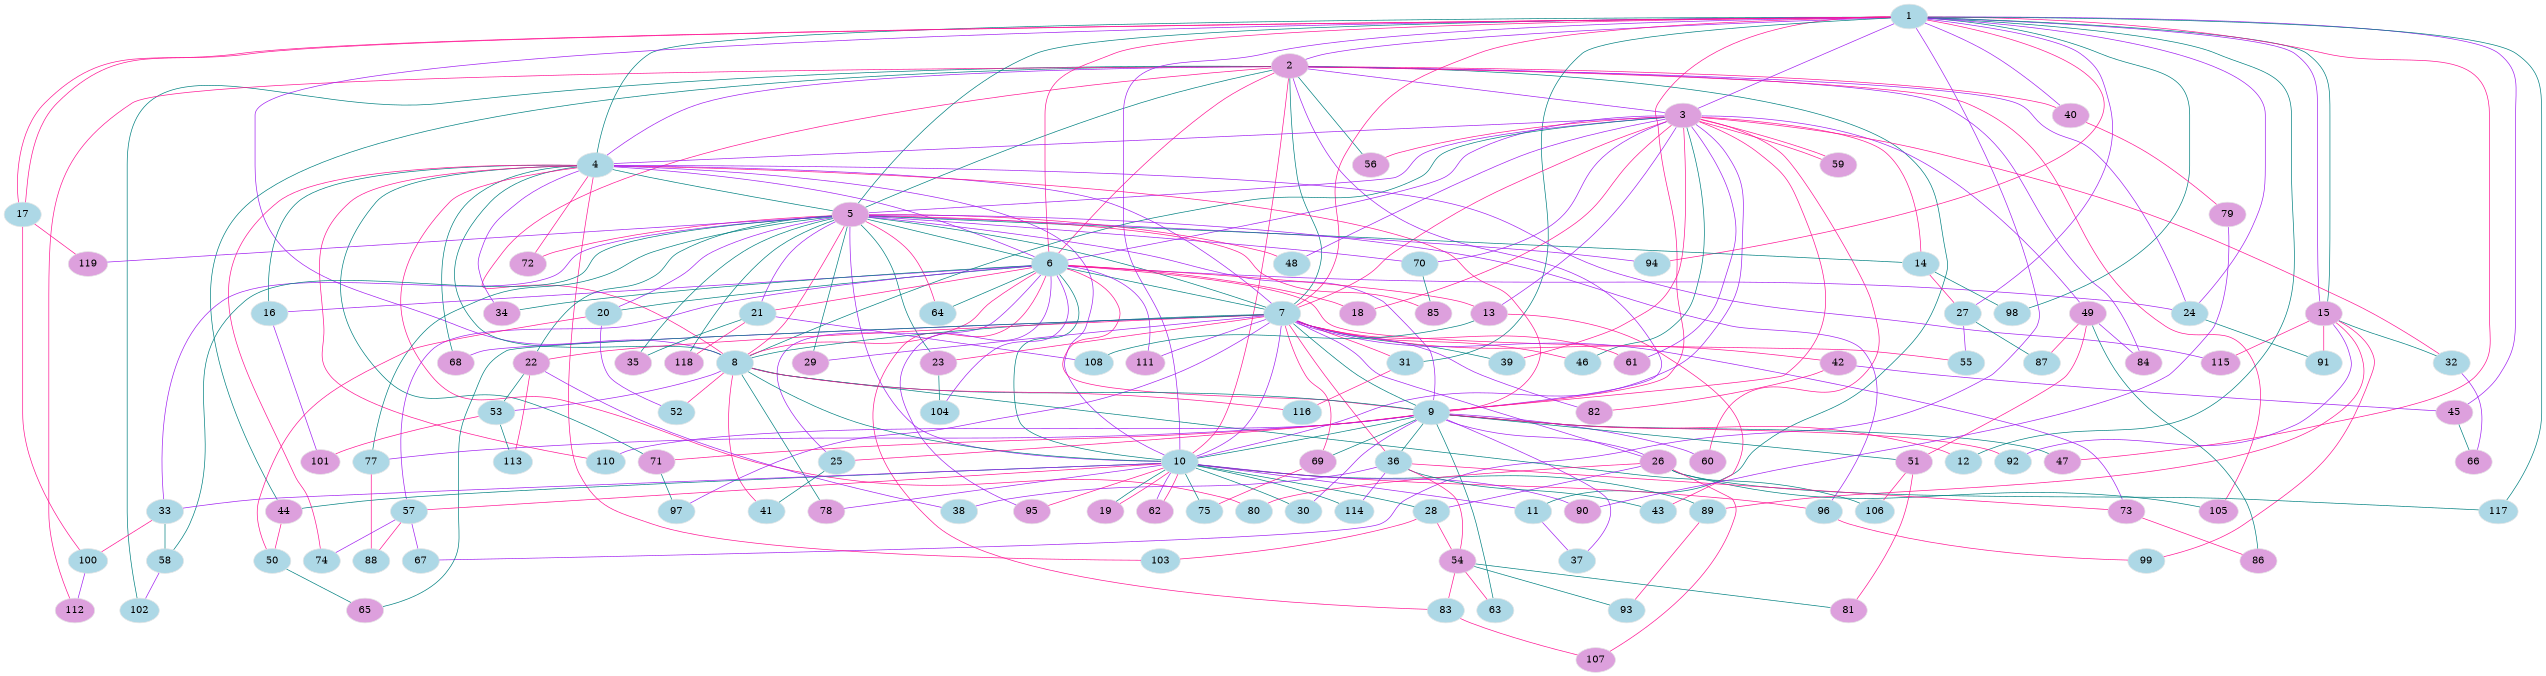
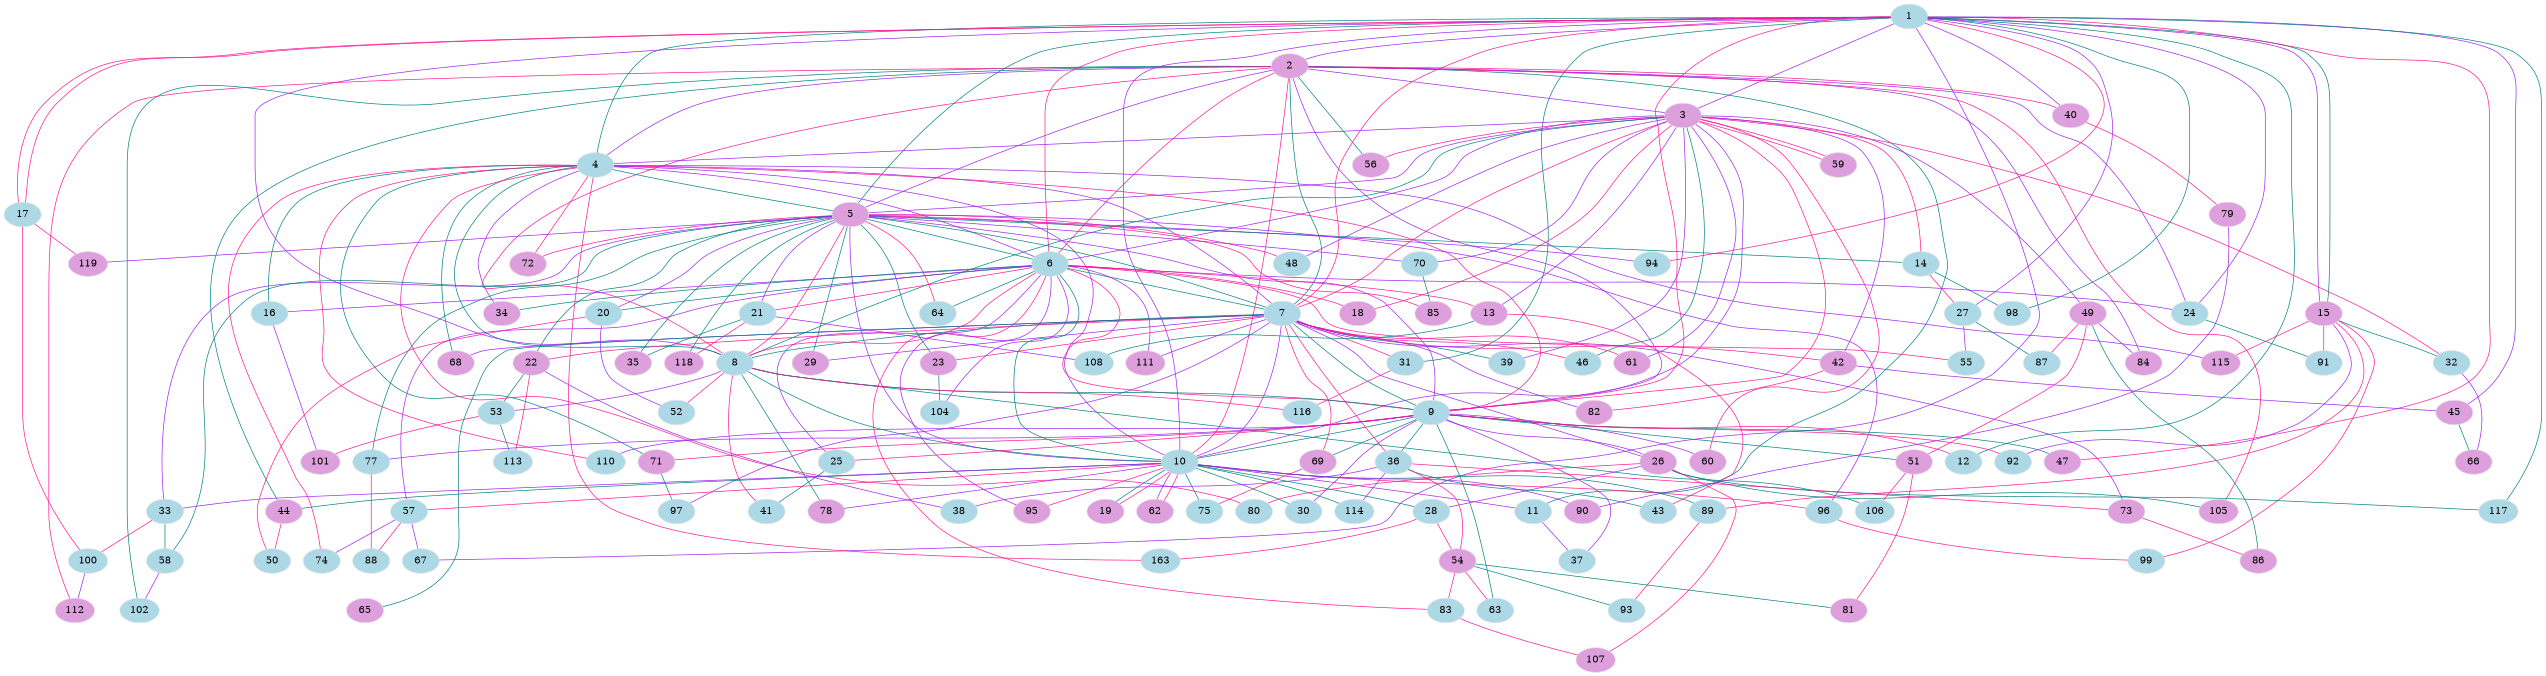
edge "2" -- "5": color teal -> purple
edge "3" -- "42": added
edge "3" -- "39": color deeppink -> purple
node "103": label "103" -> "163"
edge "50" -- "65": removed
